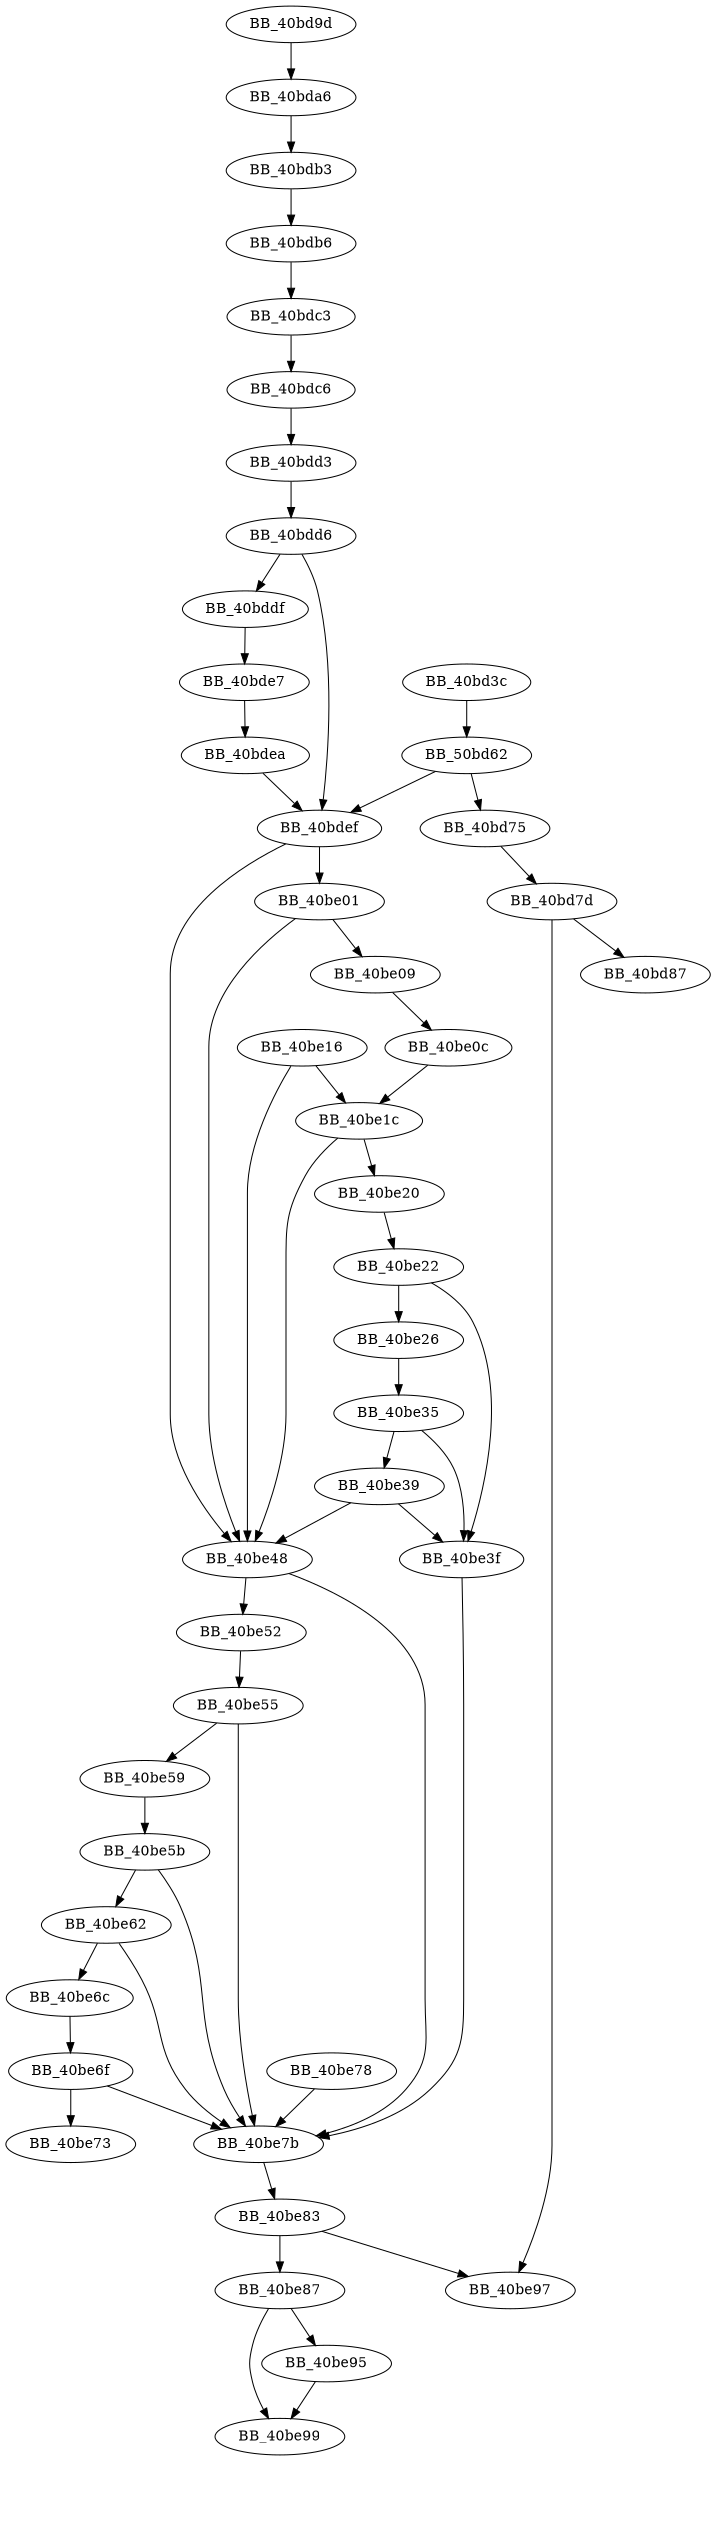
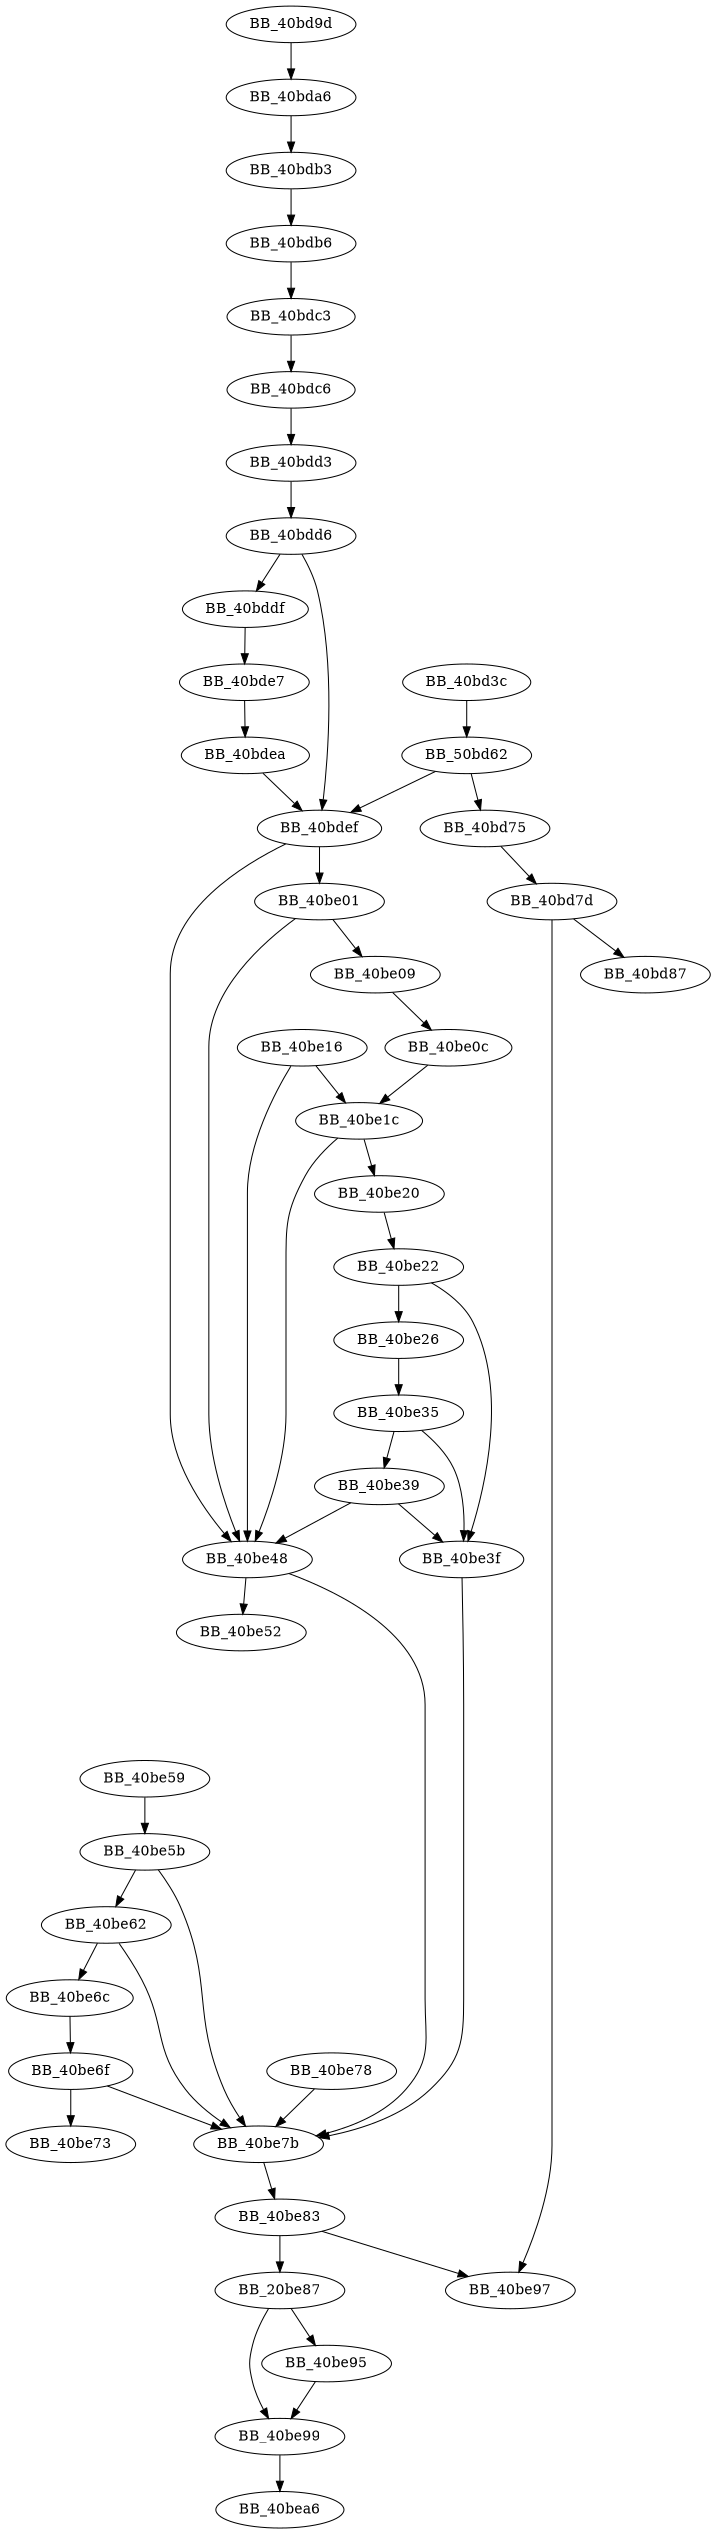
node "BB_40be55": removed
node "BB_40be87": label "BB_40be87" -> "BB_20be87"
node "BB_40bea6": added
